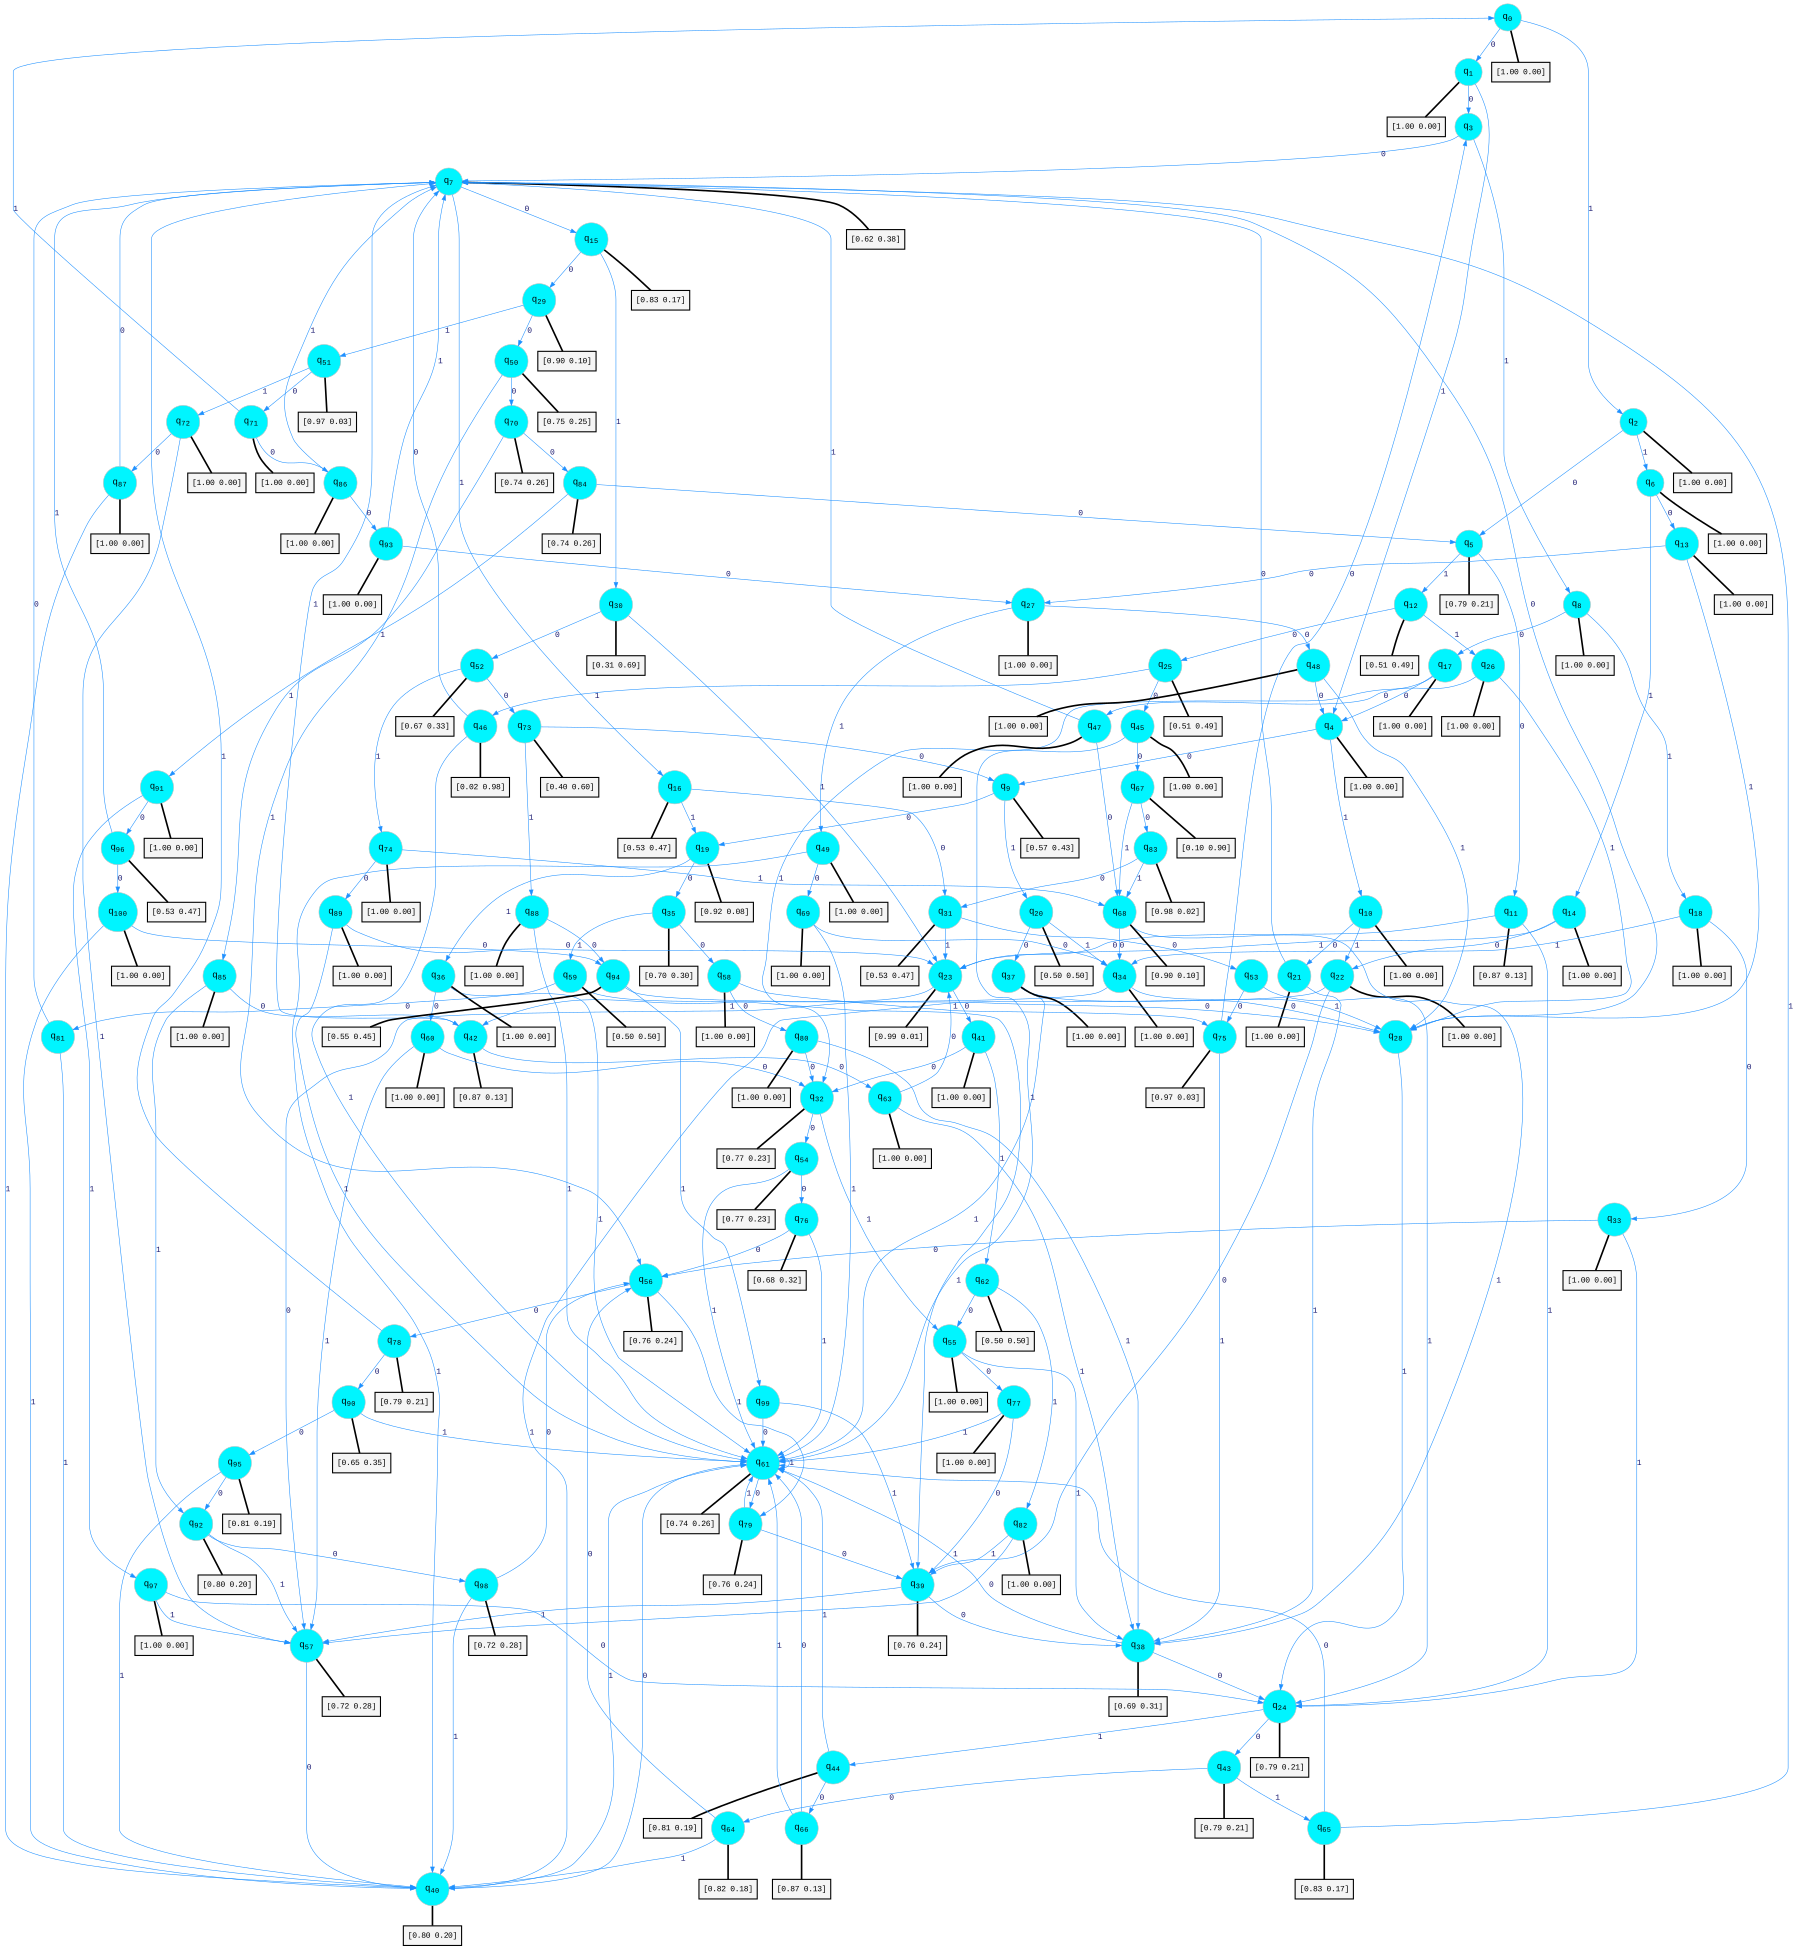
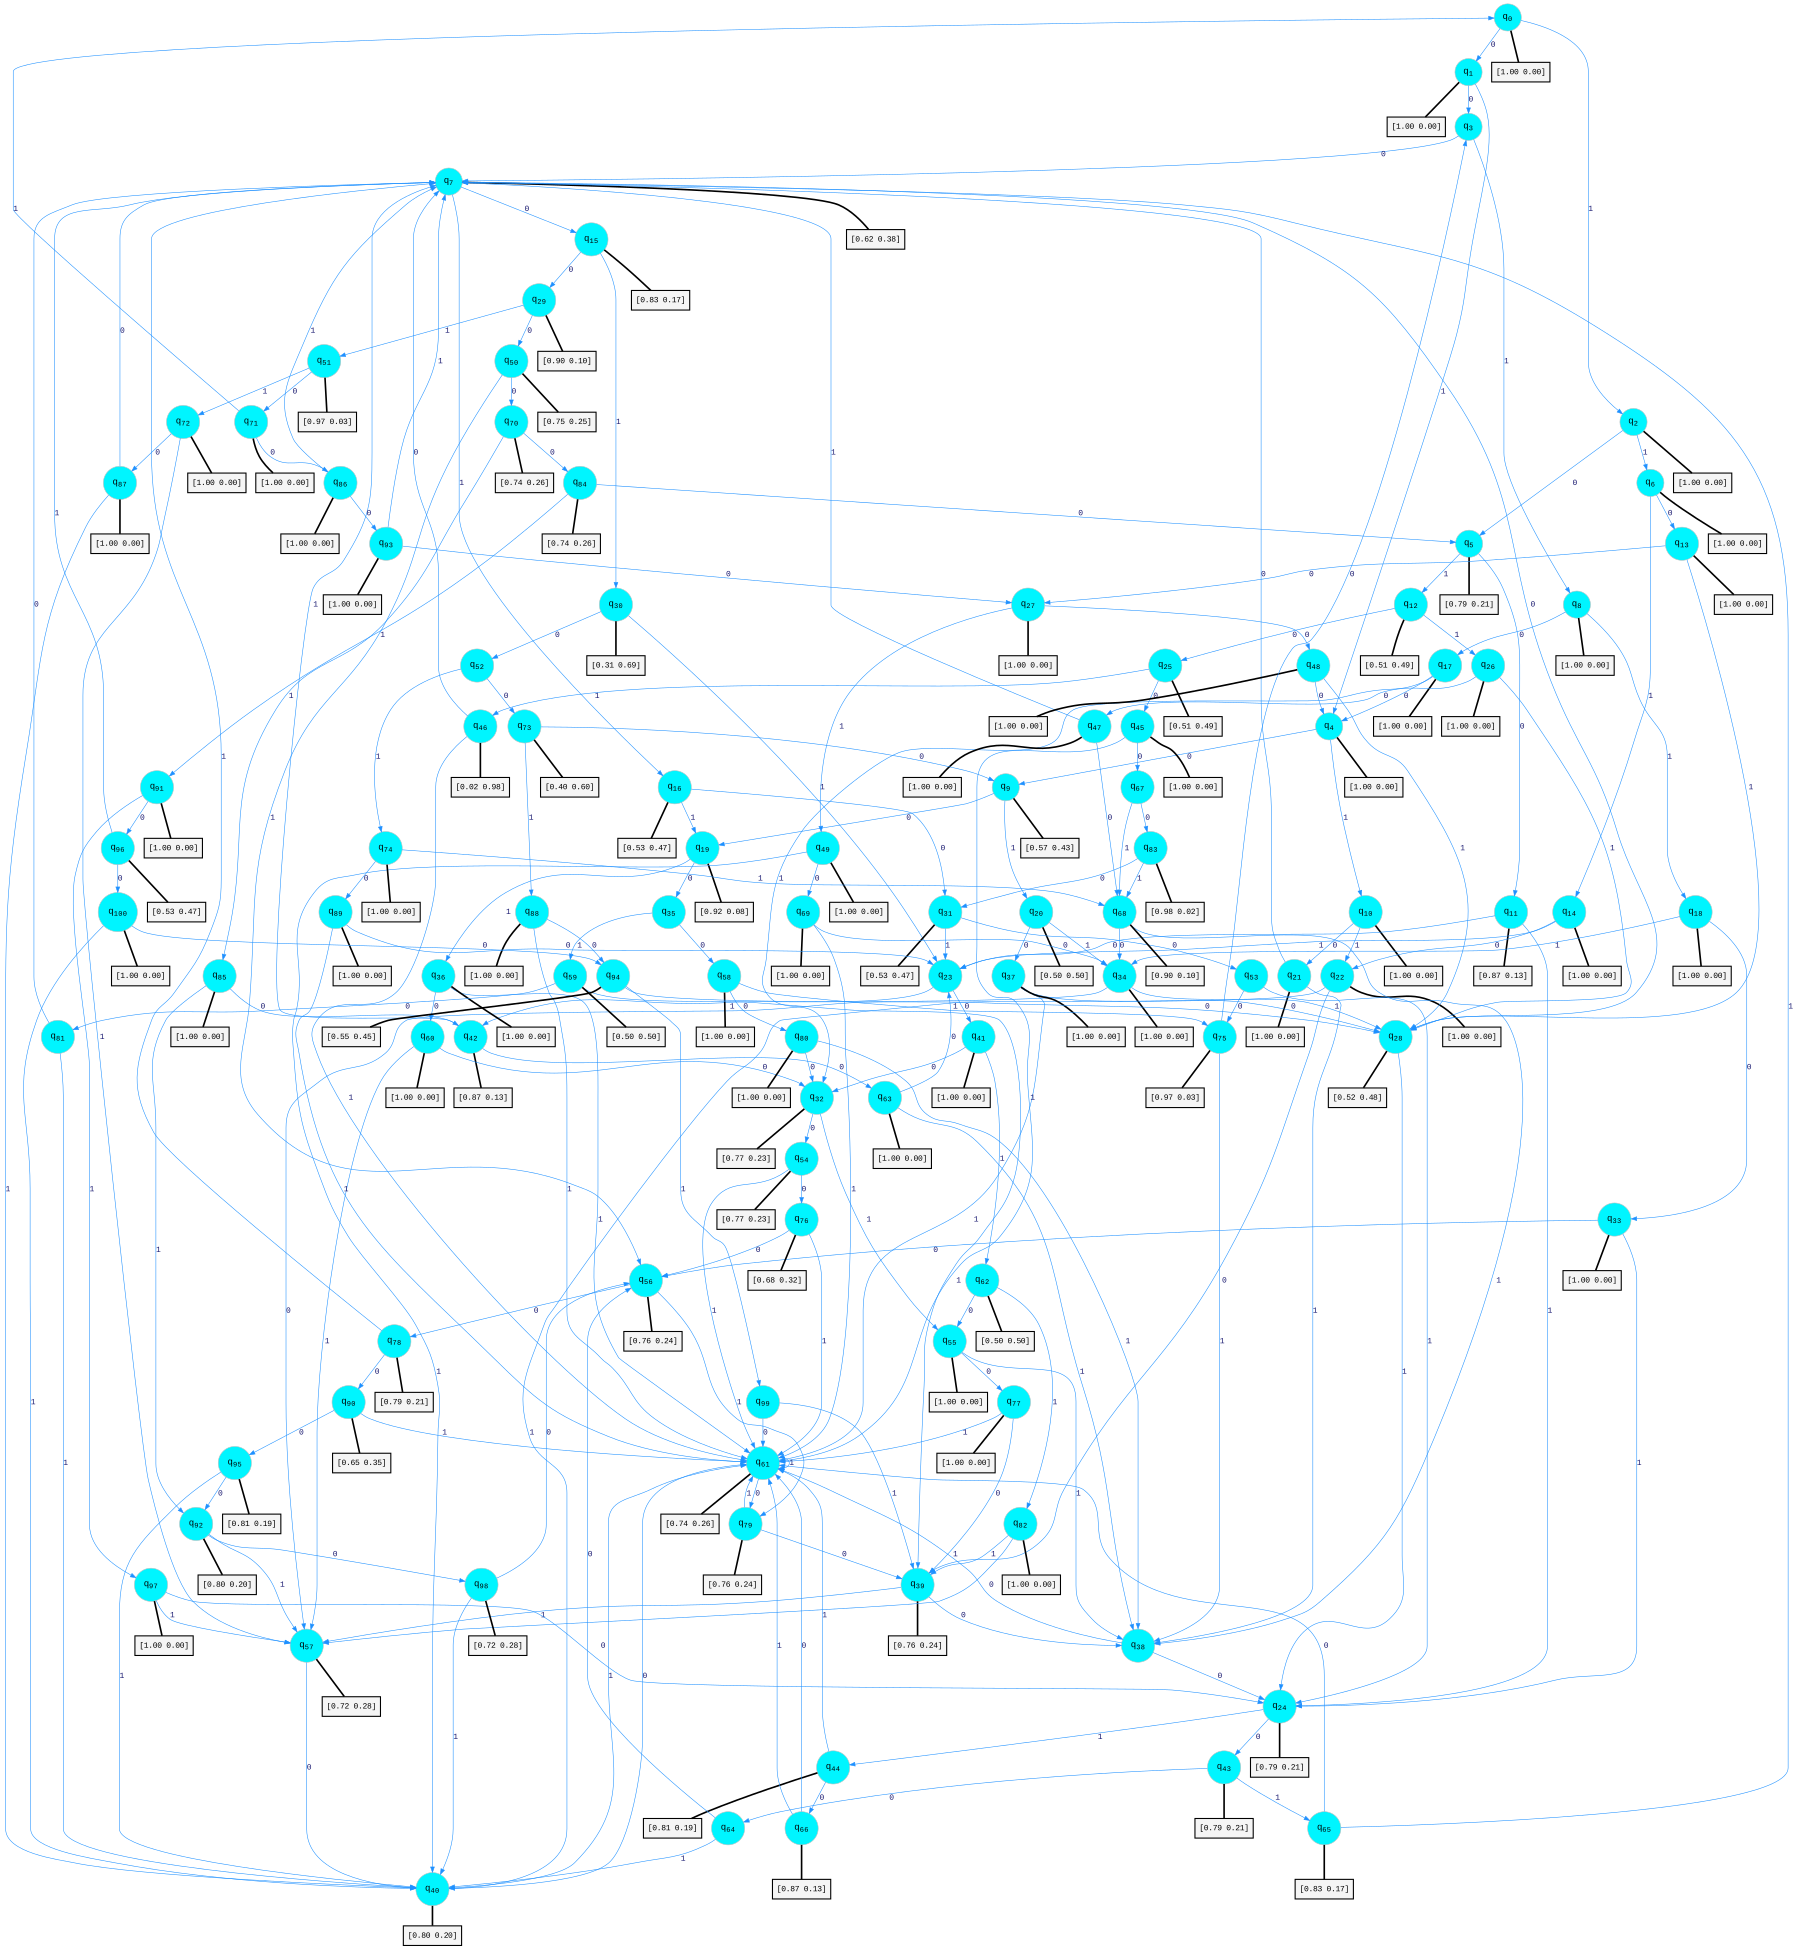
node "[0.67 0.33]": removed
node "[0.10 0.90]": removed
node "[0.70 0.30]": removed
node "[0.99 0.01]": removed
node "[0.52 0.48]": added
node "[0.69 0.31]": removed
node "[0.82 0.18]": removed
